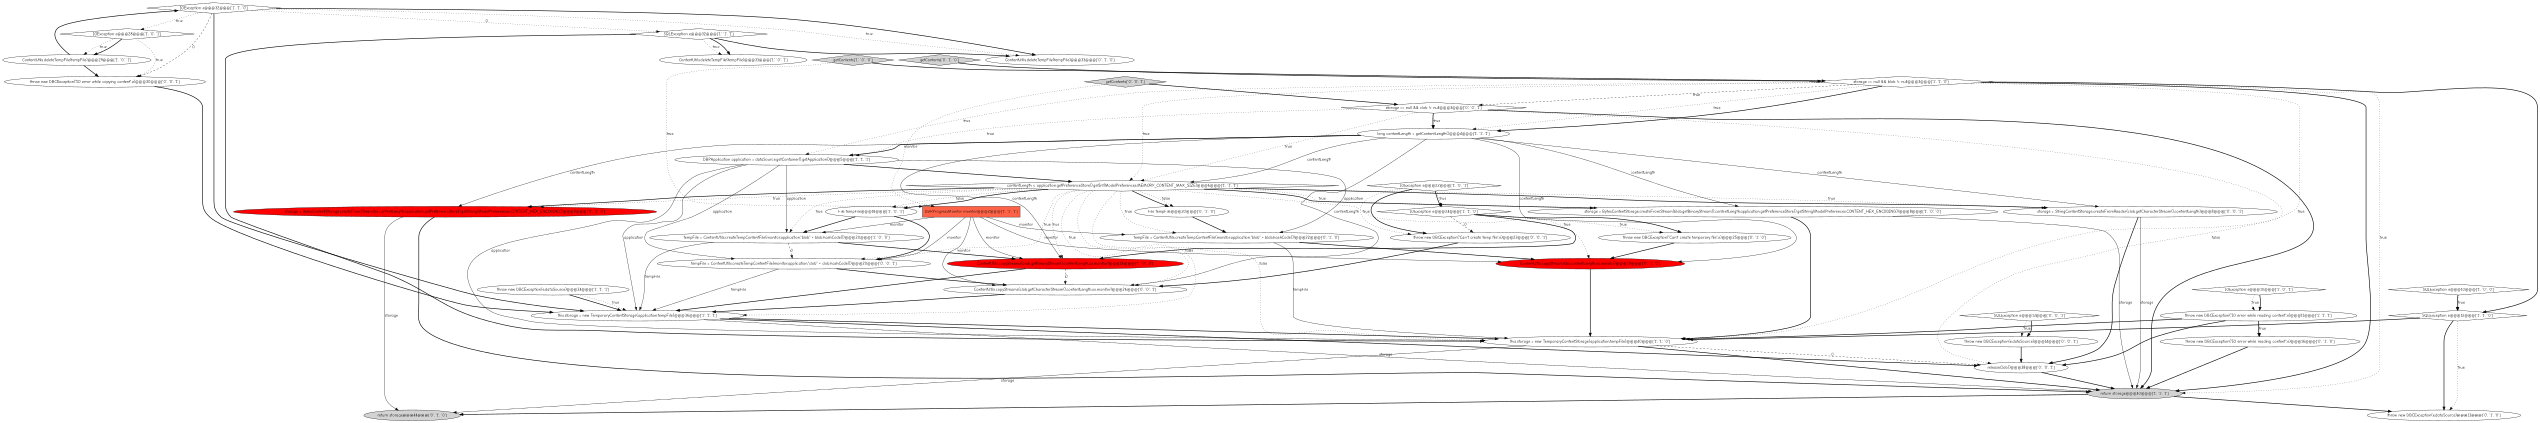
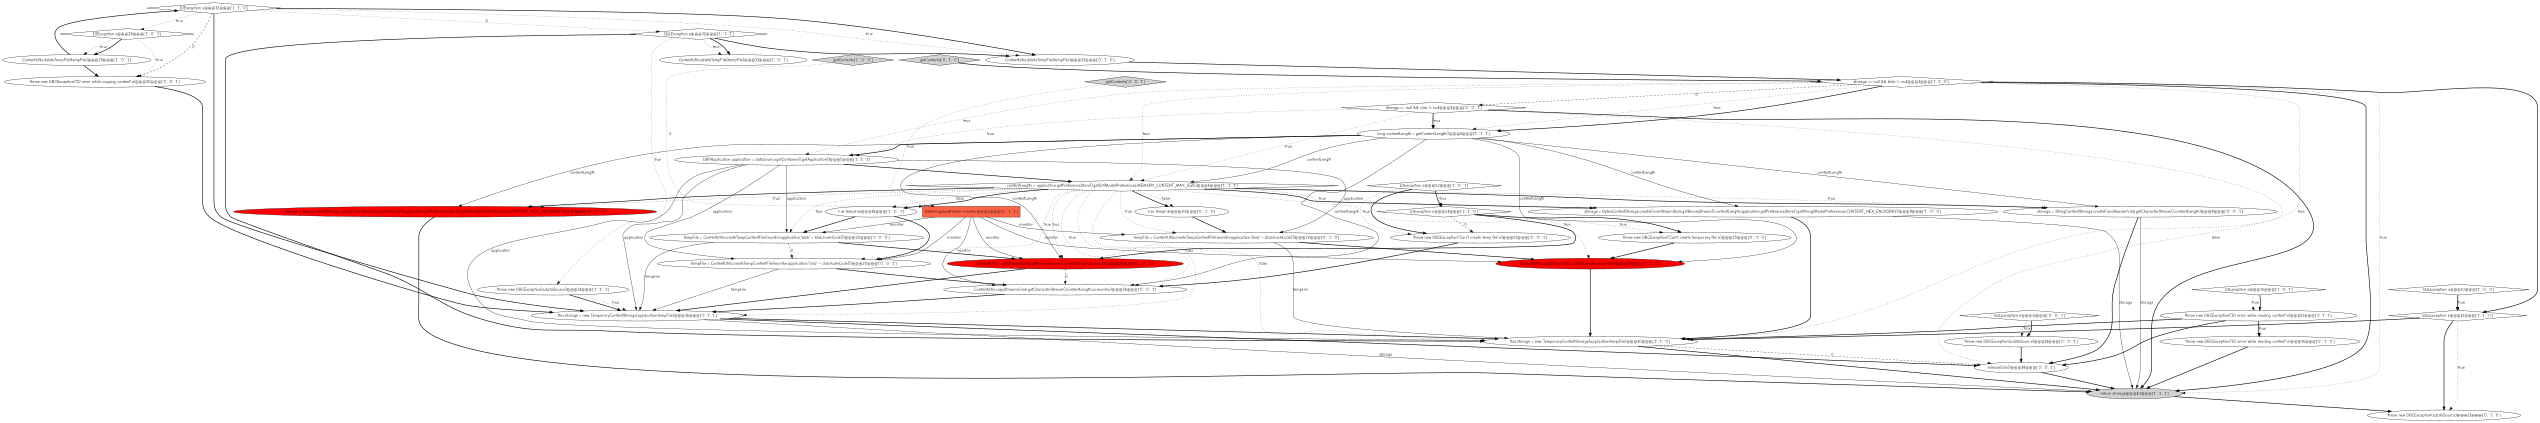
edge "getContents['1', '0', '0']" -> "storage == null && blob != null@@@3@@@['1', '1', '0']": now "ContentUtils.deleteTempFile(tempFile)@@@33@@@['0', '1', '0']" -> "storage == null && blob != null@@@3@@@['1', '1', '0']"
edge "getContents['0', '0', '1']" -> "storage == null && clob != null@@@3@@@['0', '0', '1']": removed
edge "storage == null && blob != null@@@3@@@['1', '1', '0']" -> "storage == null && clob != null@@@3@@@['0', '0', '1']": label "true" -> "0"
edge "getContents['1', '0', '0']" -> "DBRProgressMonitor monitor@@@2@@@['1', '1', '1']": label "true" -> "0"
edge "getContents['0', '0', '1']" -> "DBRProgressMonitor monitor@@@2@@@['1', '1', '1']": label "monitor" -> "true"
edge "SQLException e@@@32@@@['1', '1', '1']" -> "throw new DBCException(e,dataSource)@@@34@@@['1', '1', '1']": added, label "true"
node "return storage@@@44@@@['0', '1', '0']": removed
